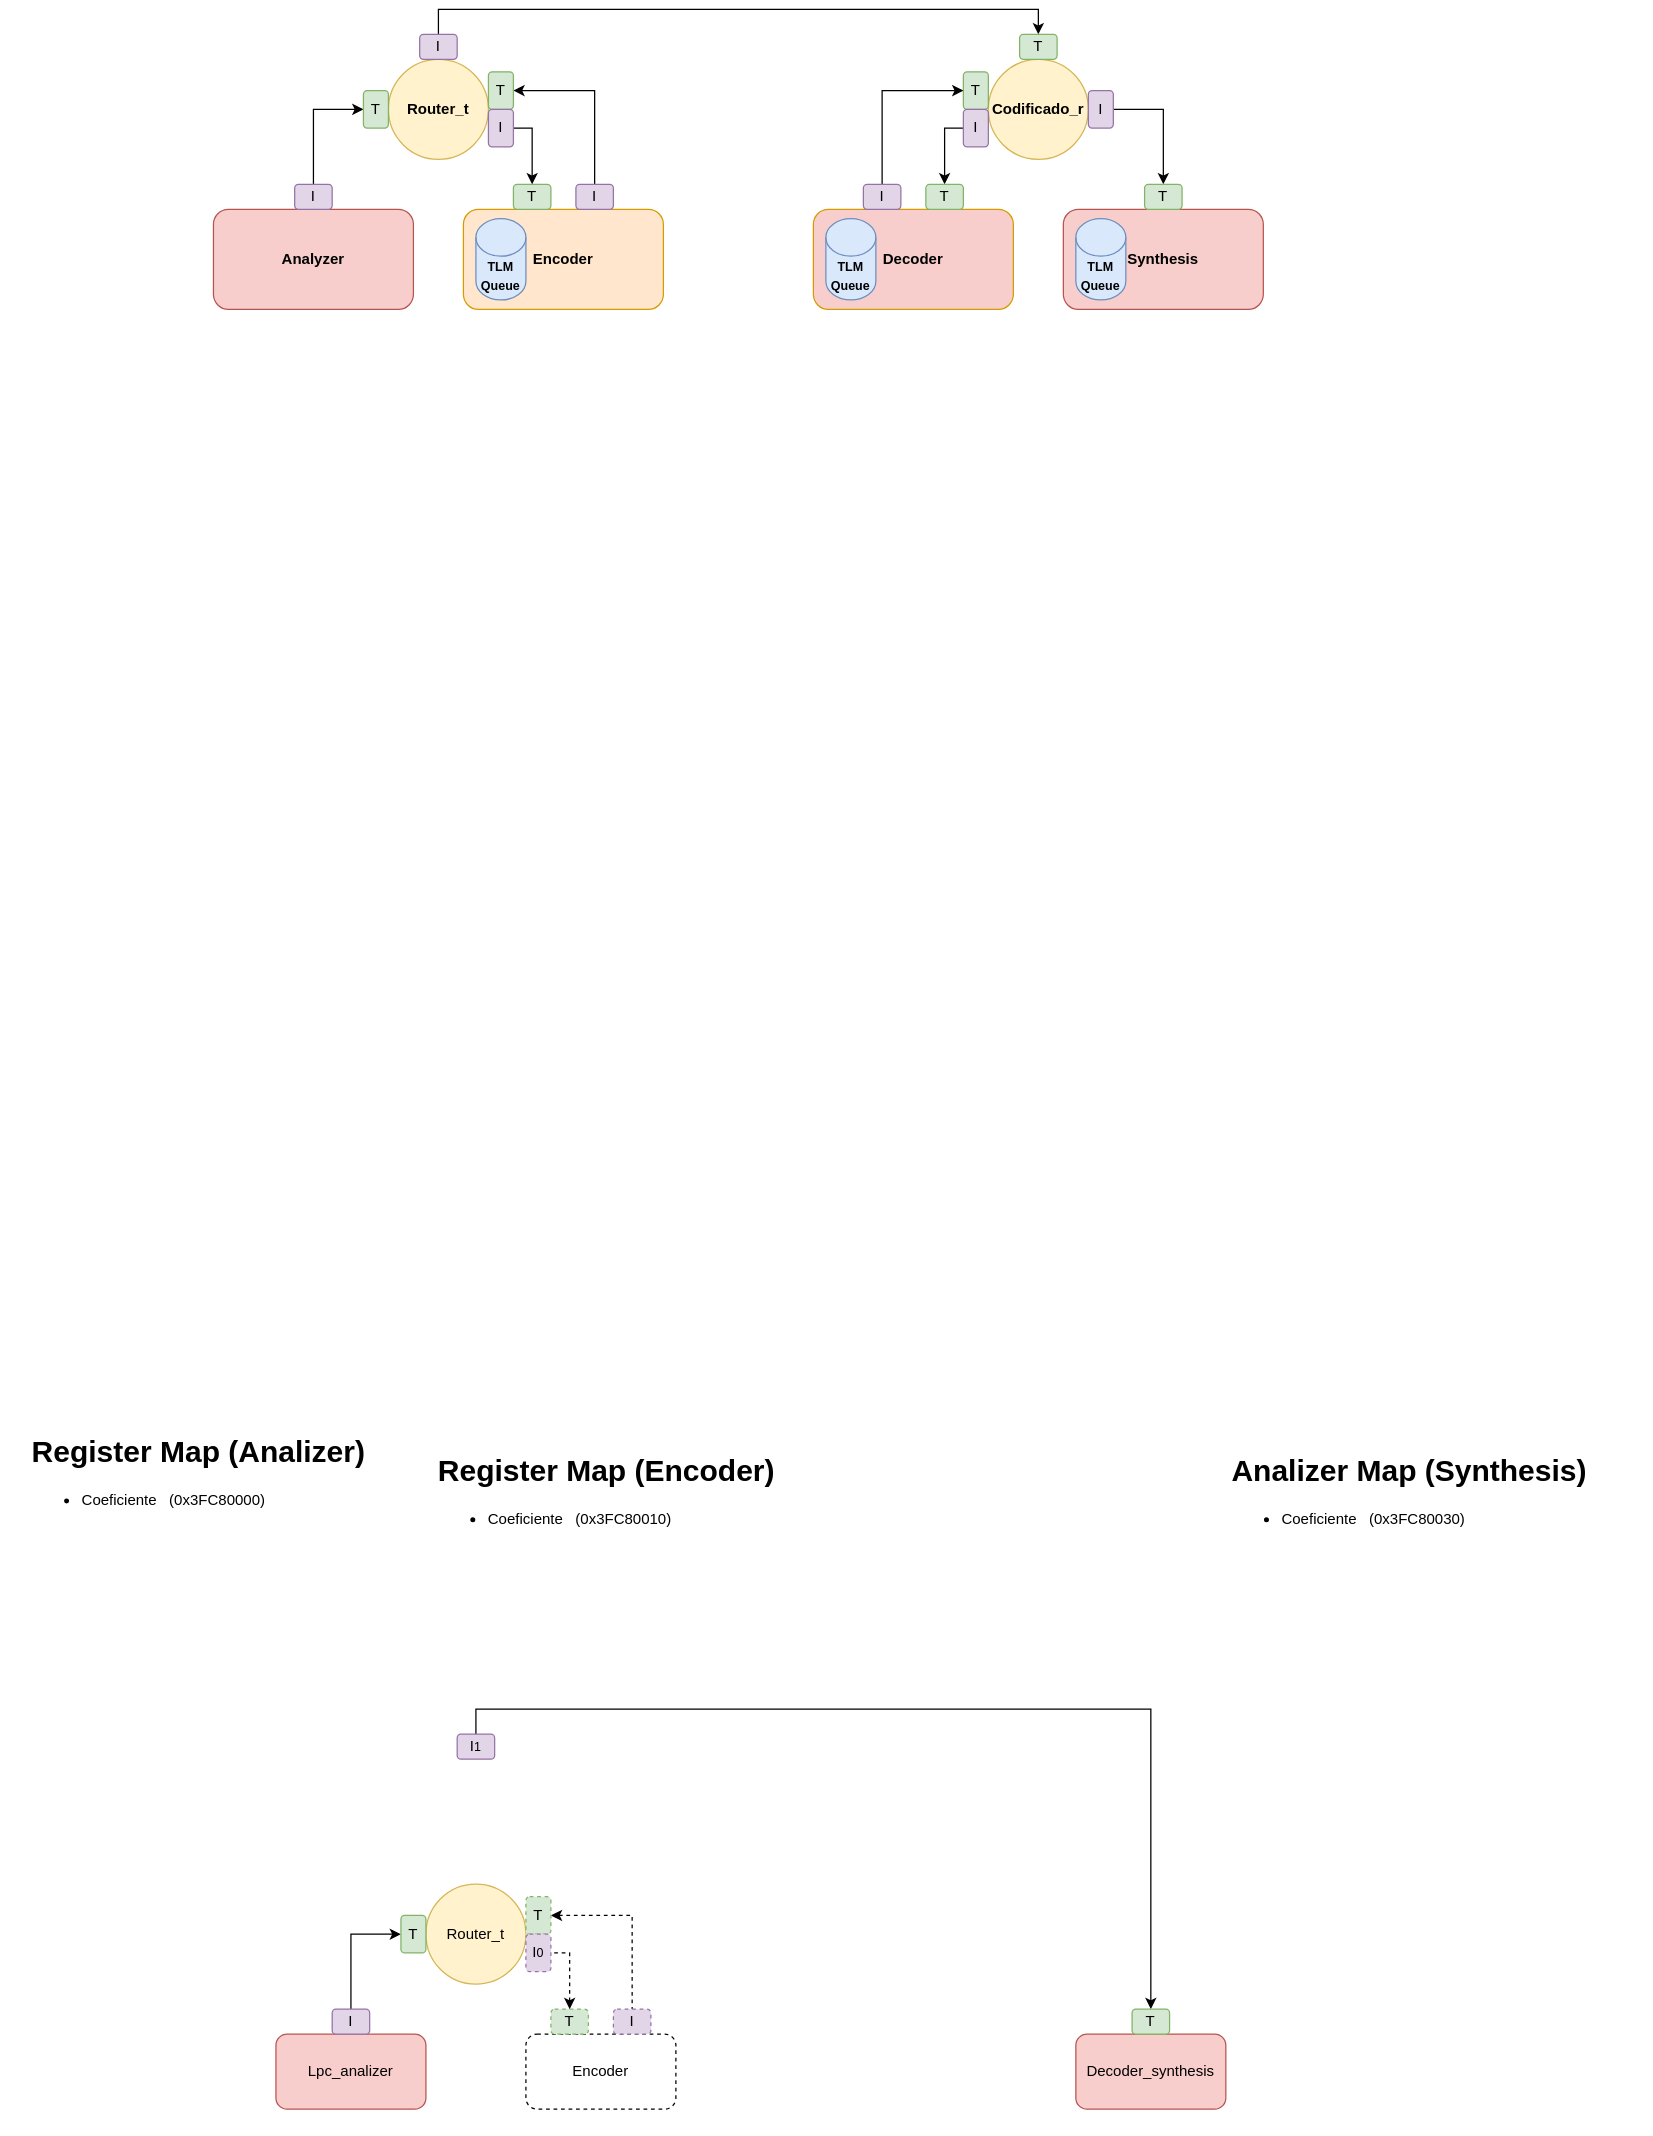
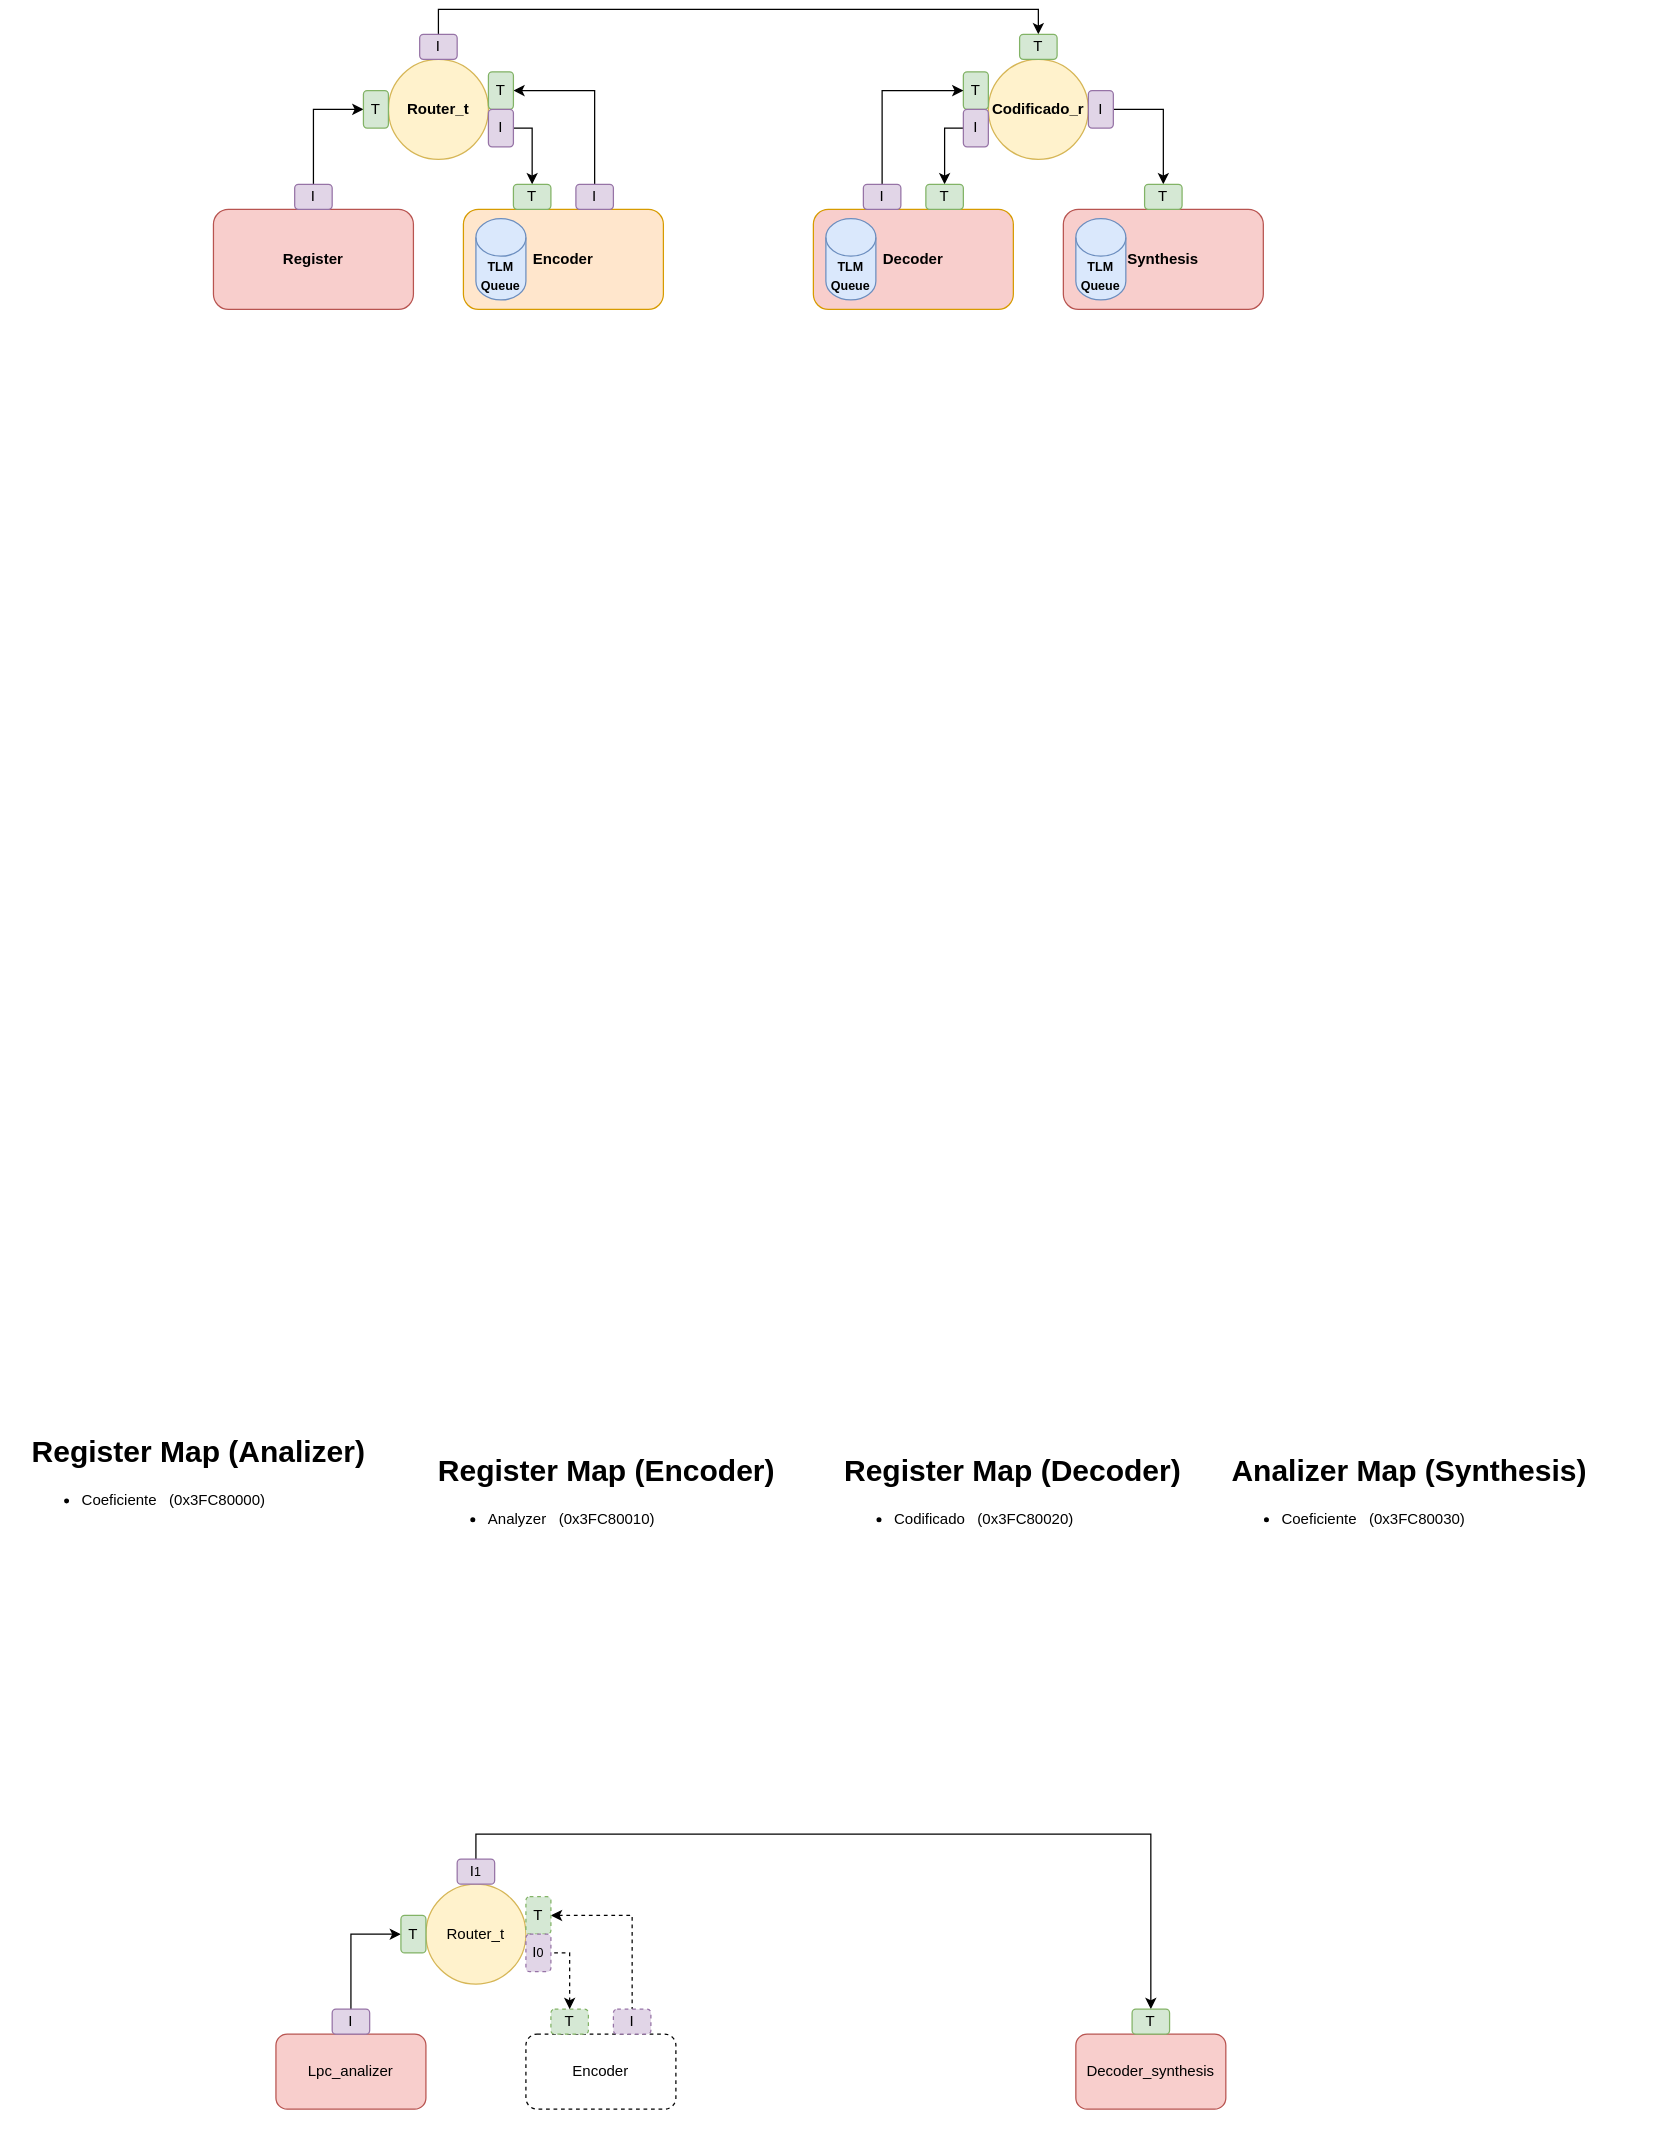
node "Analyzer": label "Analyzer" -> "Register"
node "Register Map (Encoder) Coeficiente (0x3FC80010)": label "Register Map (Encoder) Coeficiente (0x3FC80010)" -> "Register Map (Encoder) Analyzer (0x3FC80010)"
node "Register Map (Decoder) Codificado (0x3FC80020)": added
node "I1": moved (476, 1747) -> (476, 1872)
